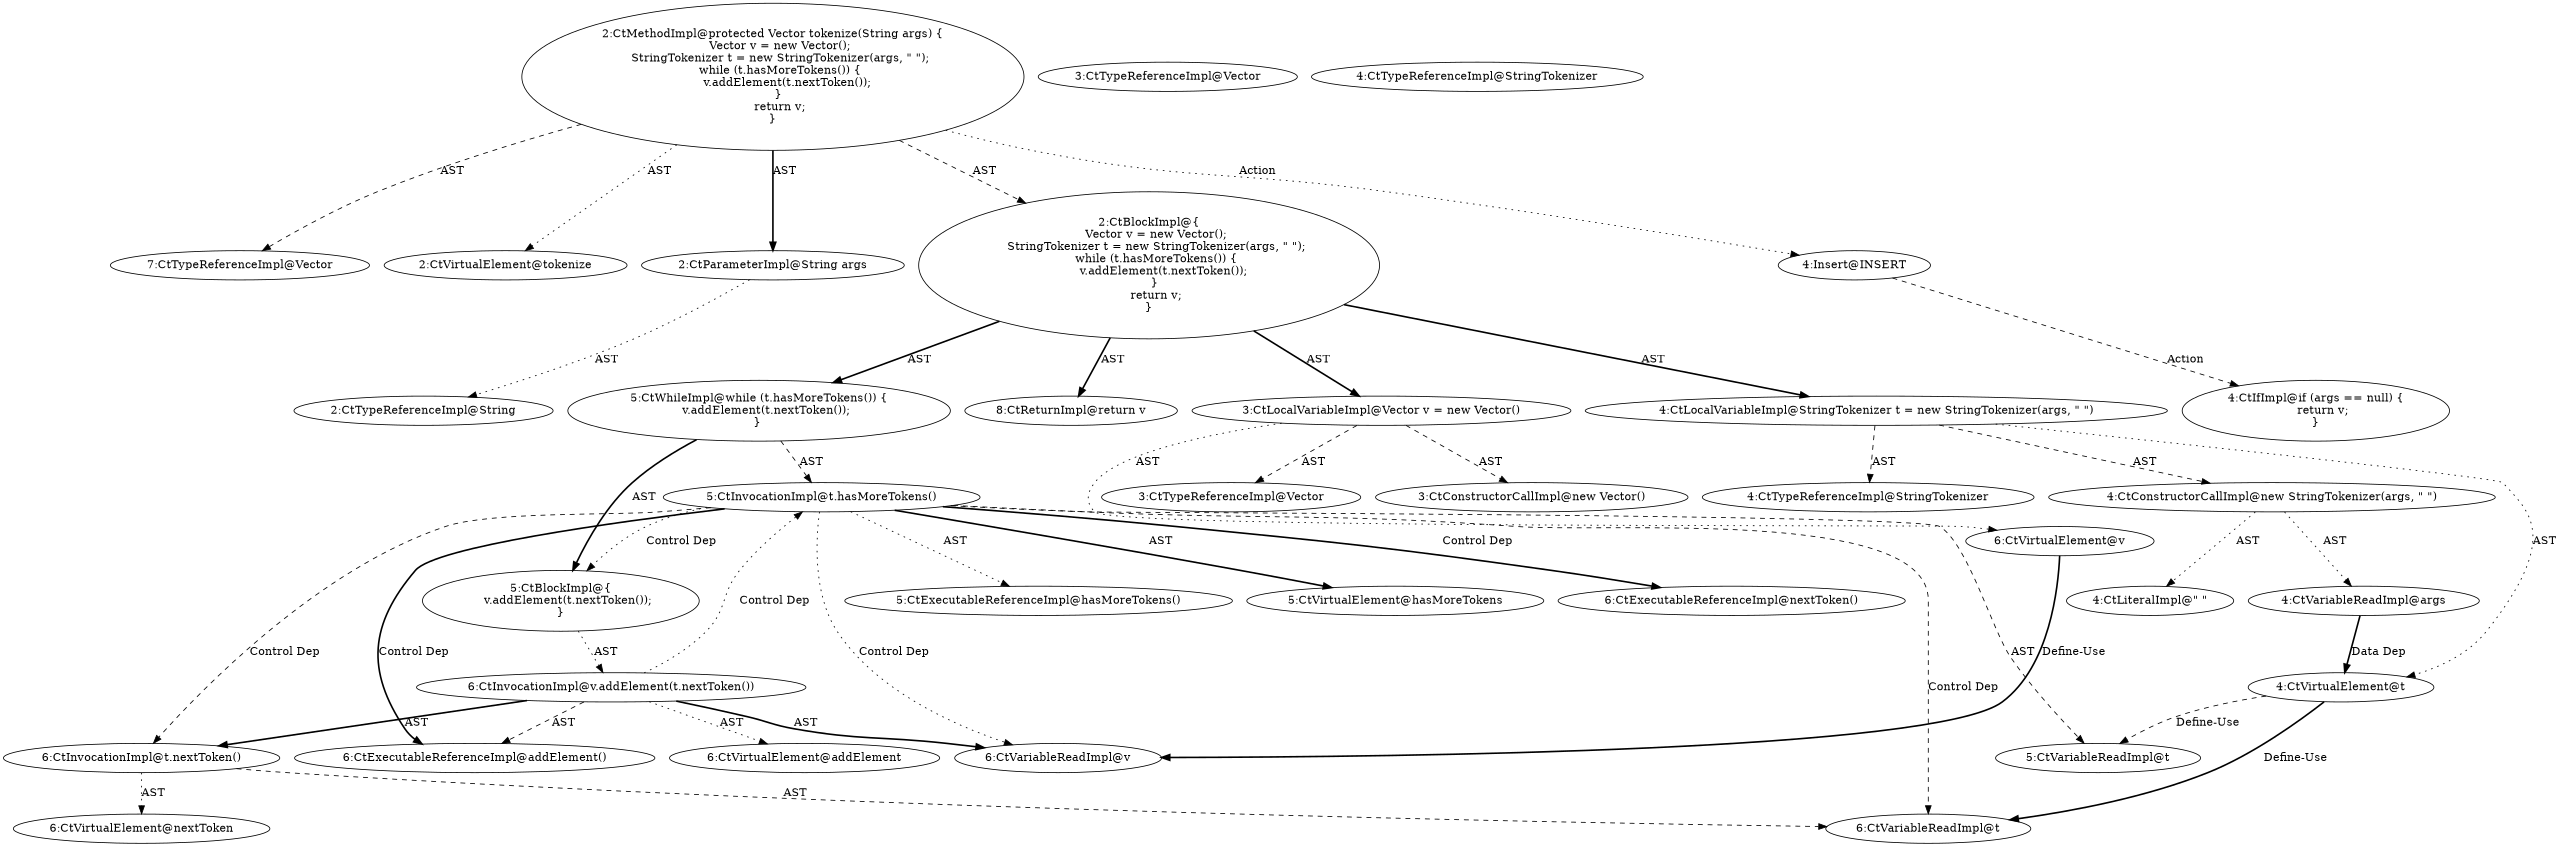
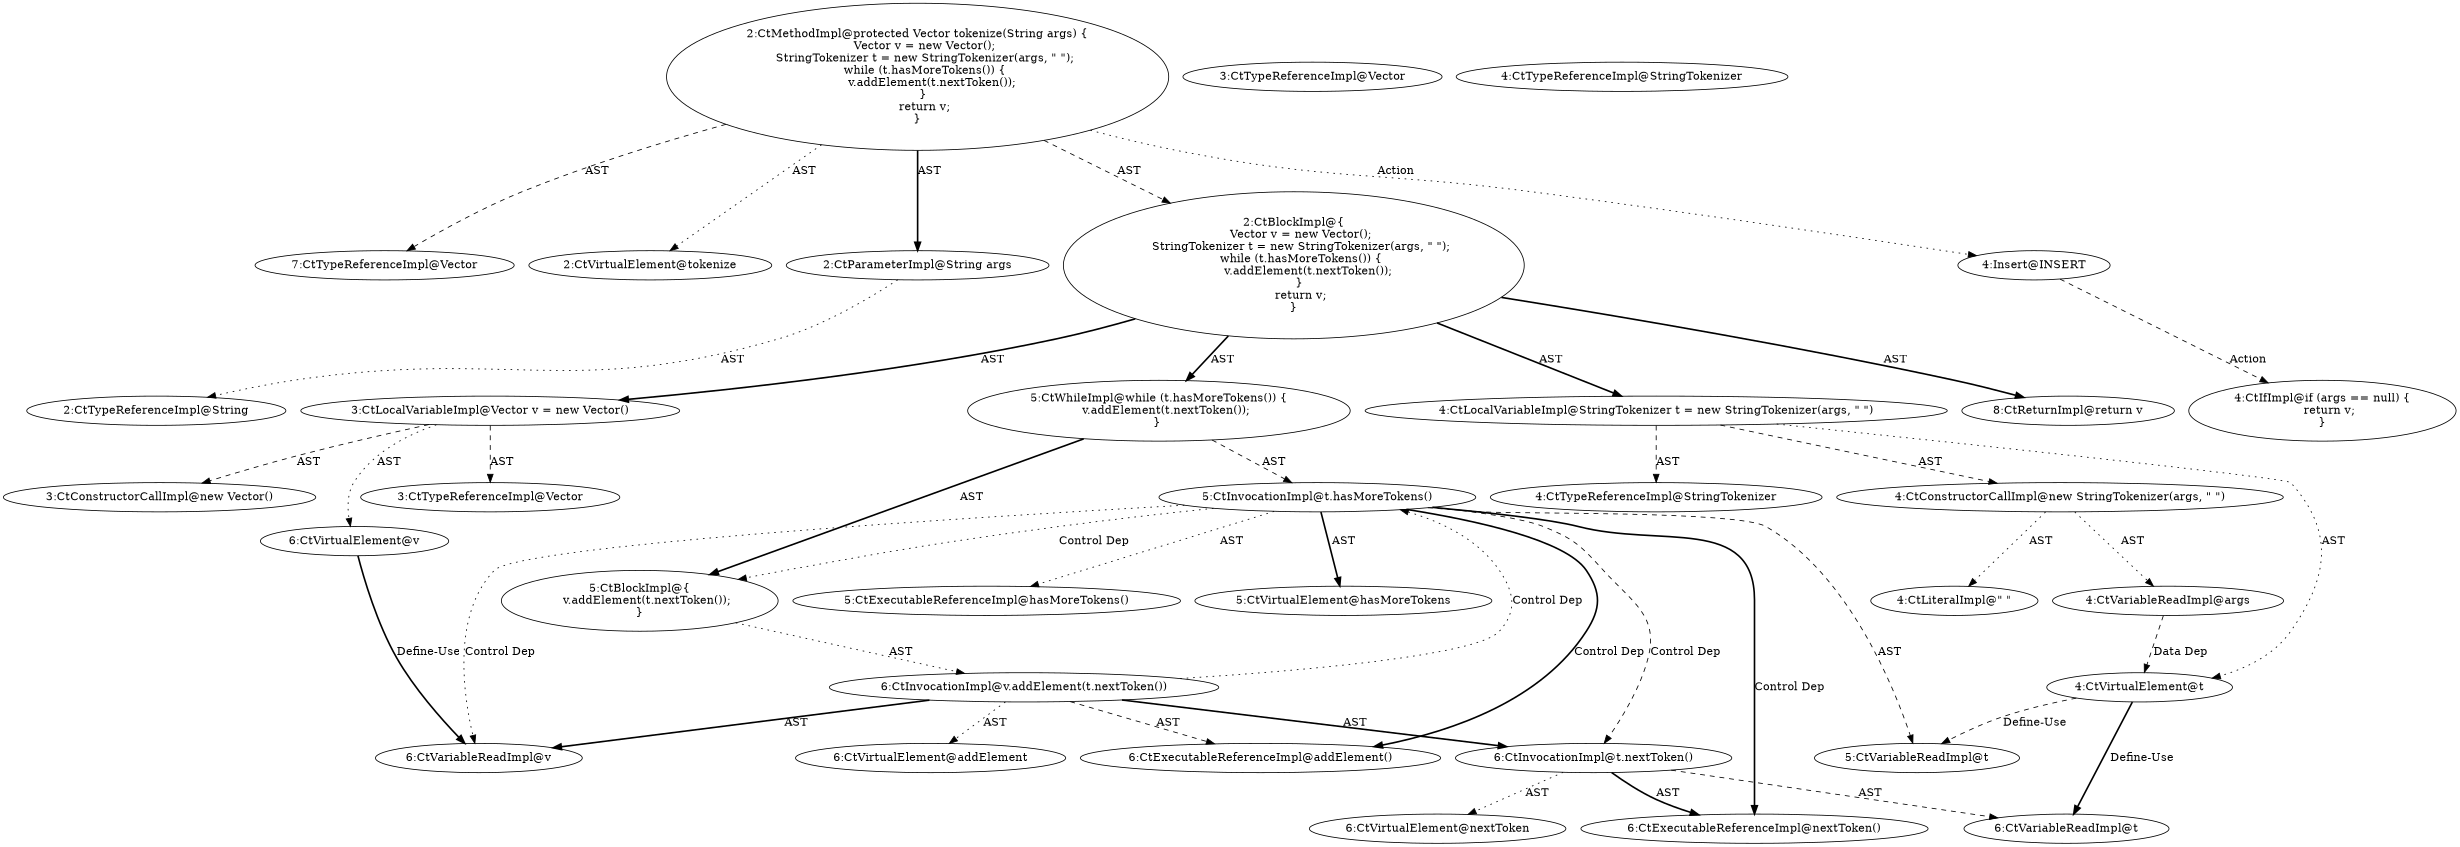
edge "5:CtInvocationImpl@t.hasMoreTokens()" -> "6:CtVariableReadImpl@t": removed, label "Control Dep"
edge "4:CtVariableReadImpl@args" -> "4:CtVirtualElement@t": style bold -> dashed
edge "6:CtInvocationImpl@t.nextToken()" -> "6:CtExecutableReferenceImpl@nextToken()": added, label "AST"
